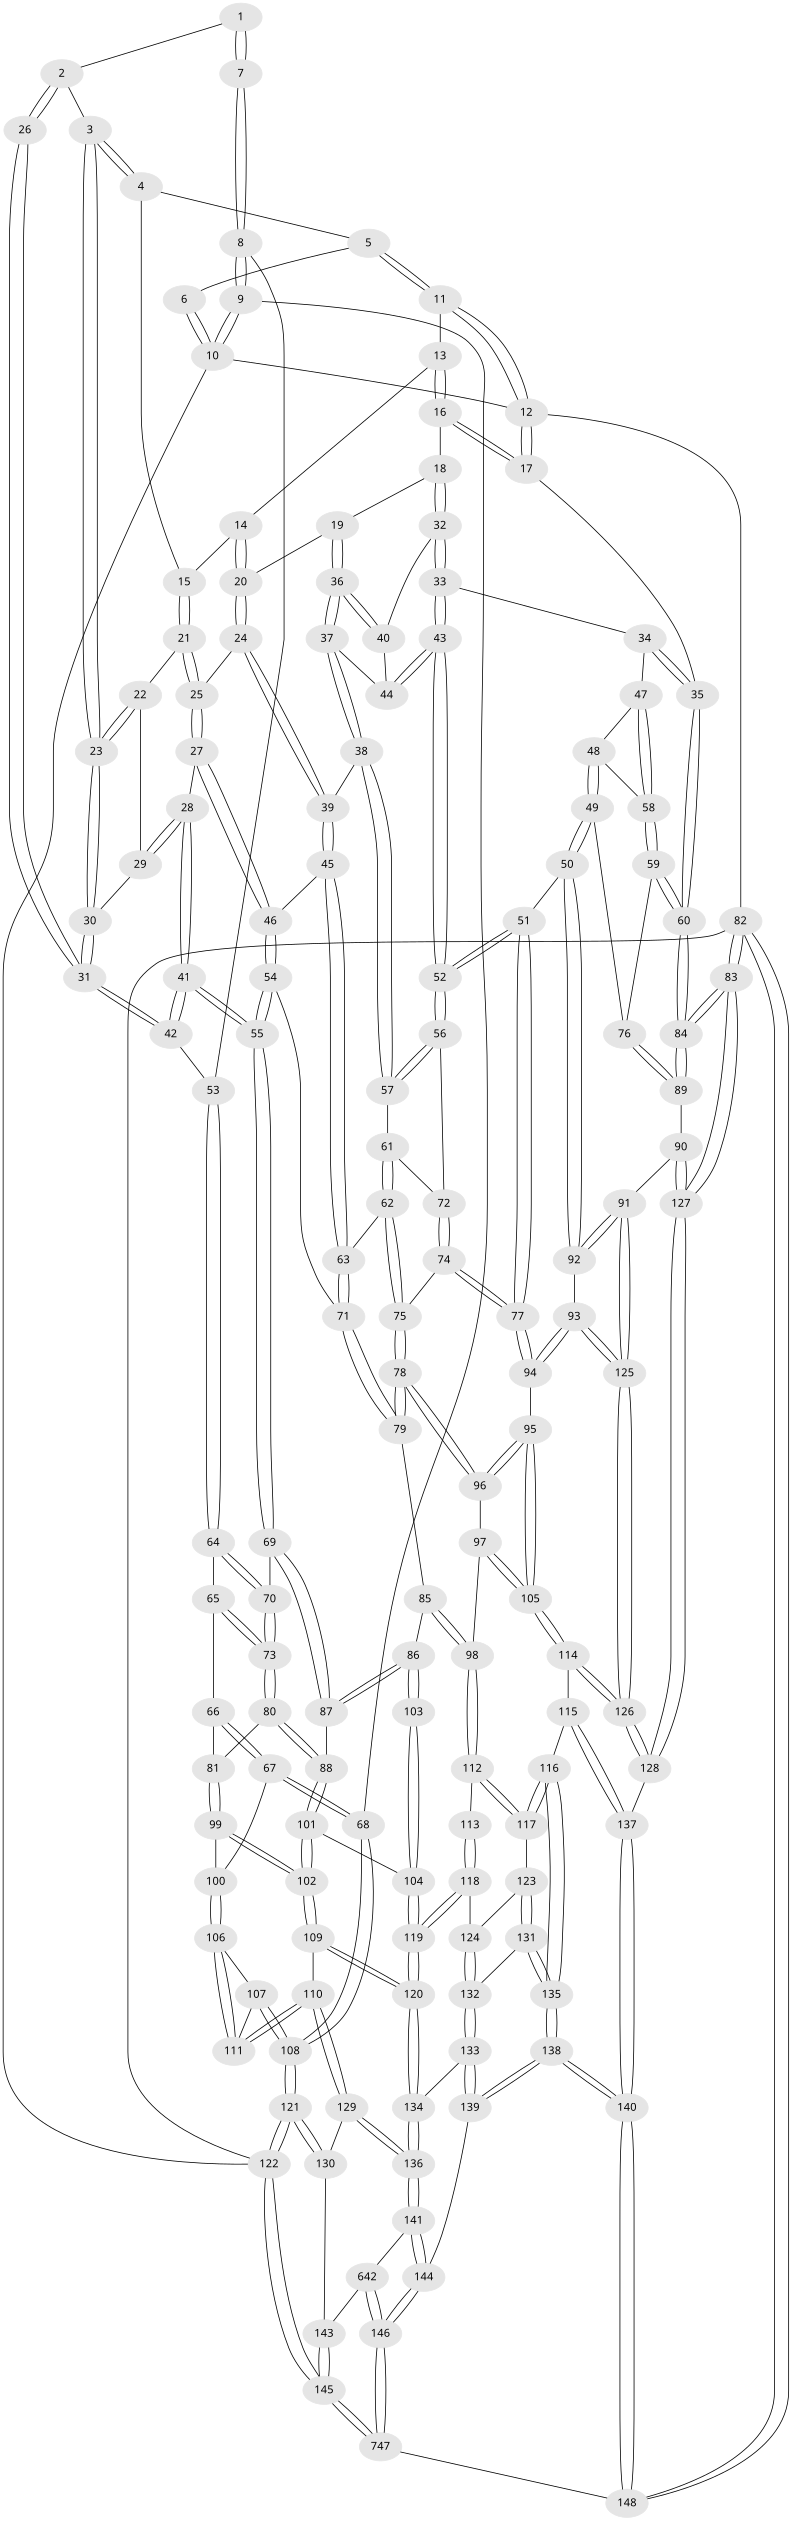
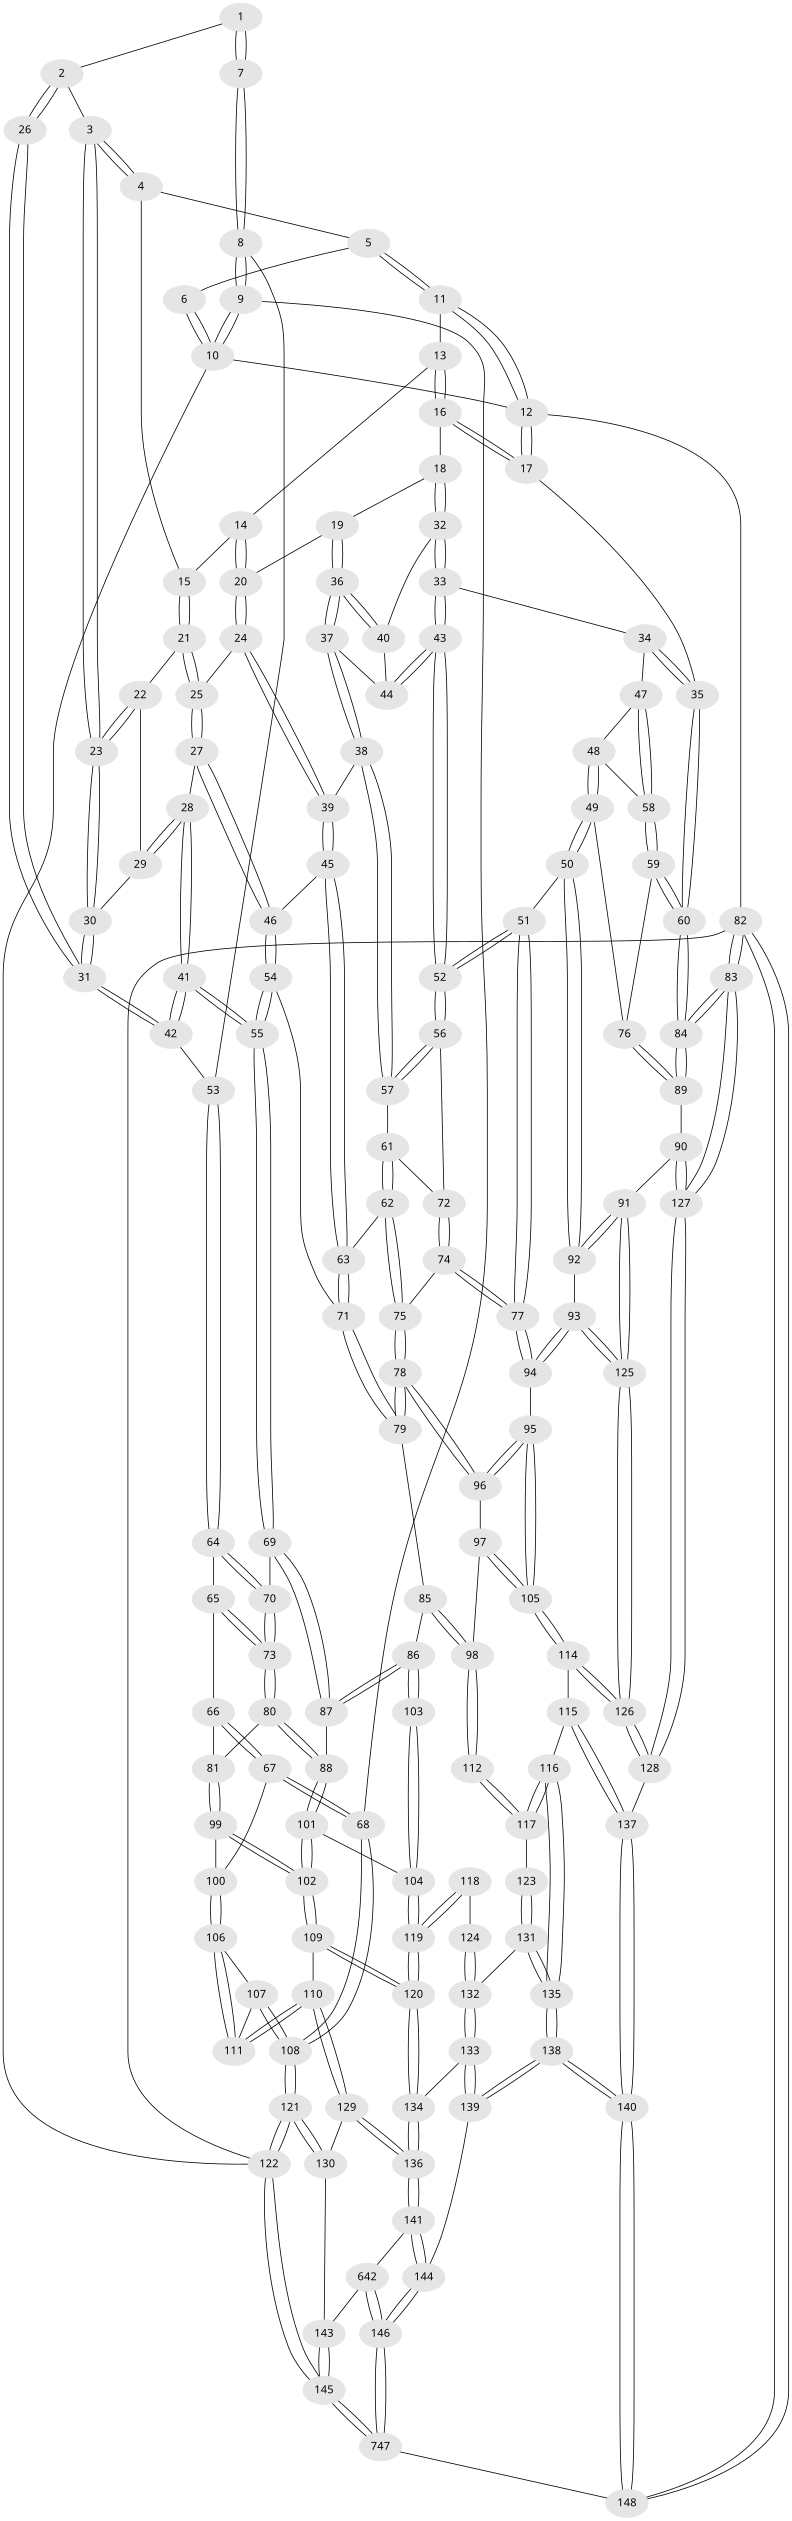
node "113": removed
edge "123" -- "124": removed
